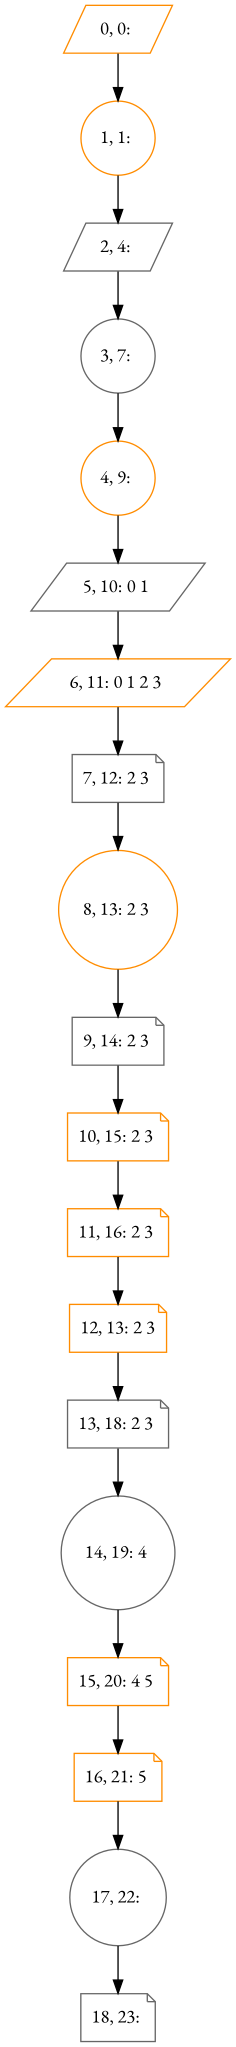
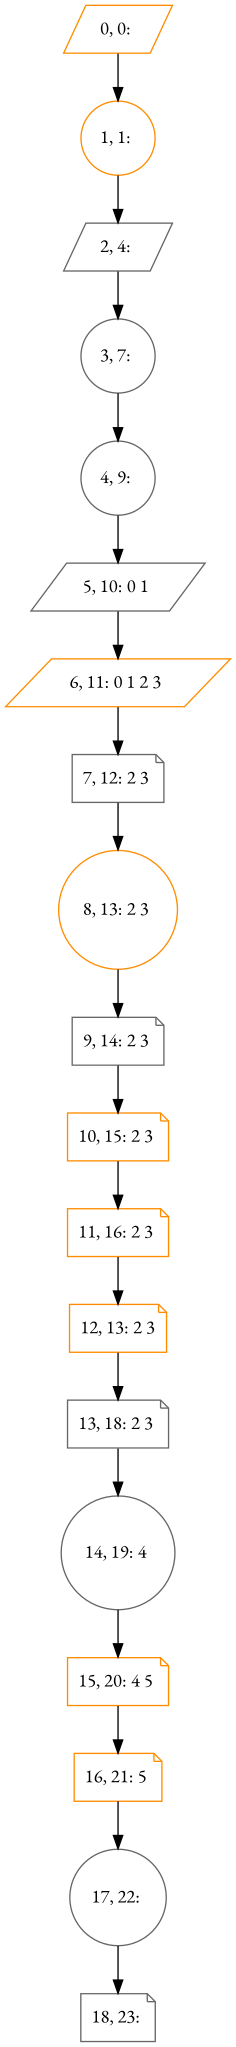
node "4, 9:": color darkorange -> gray40
